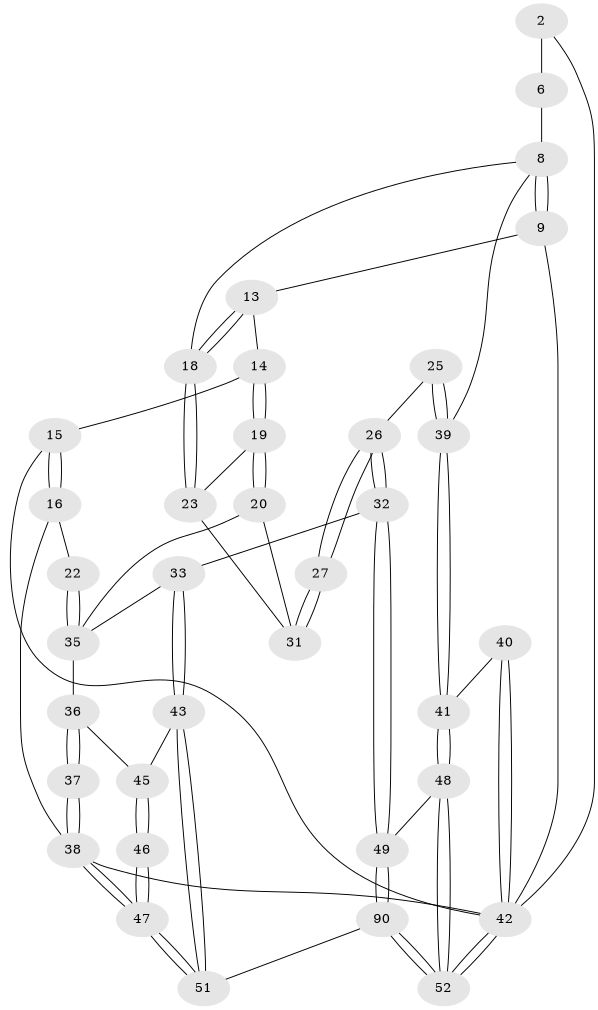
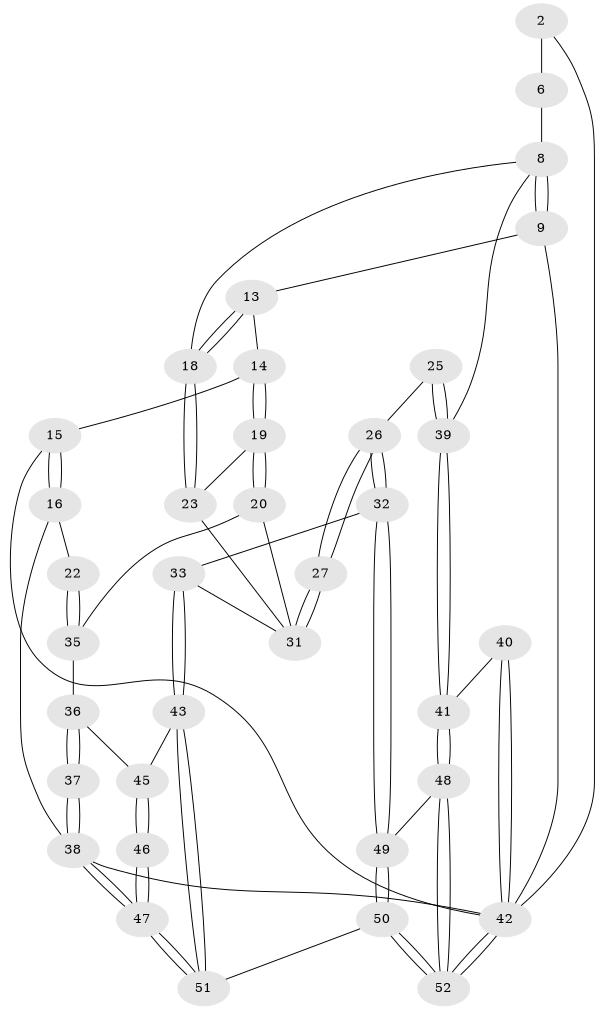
edge "33" -- "35": now "33" -- "31"
node "90": label "90" -> "50"
